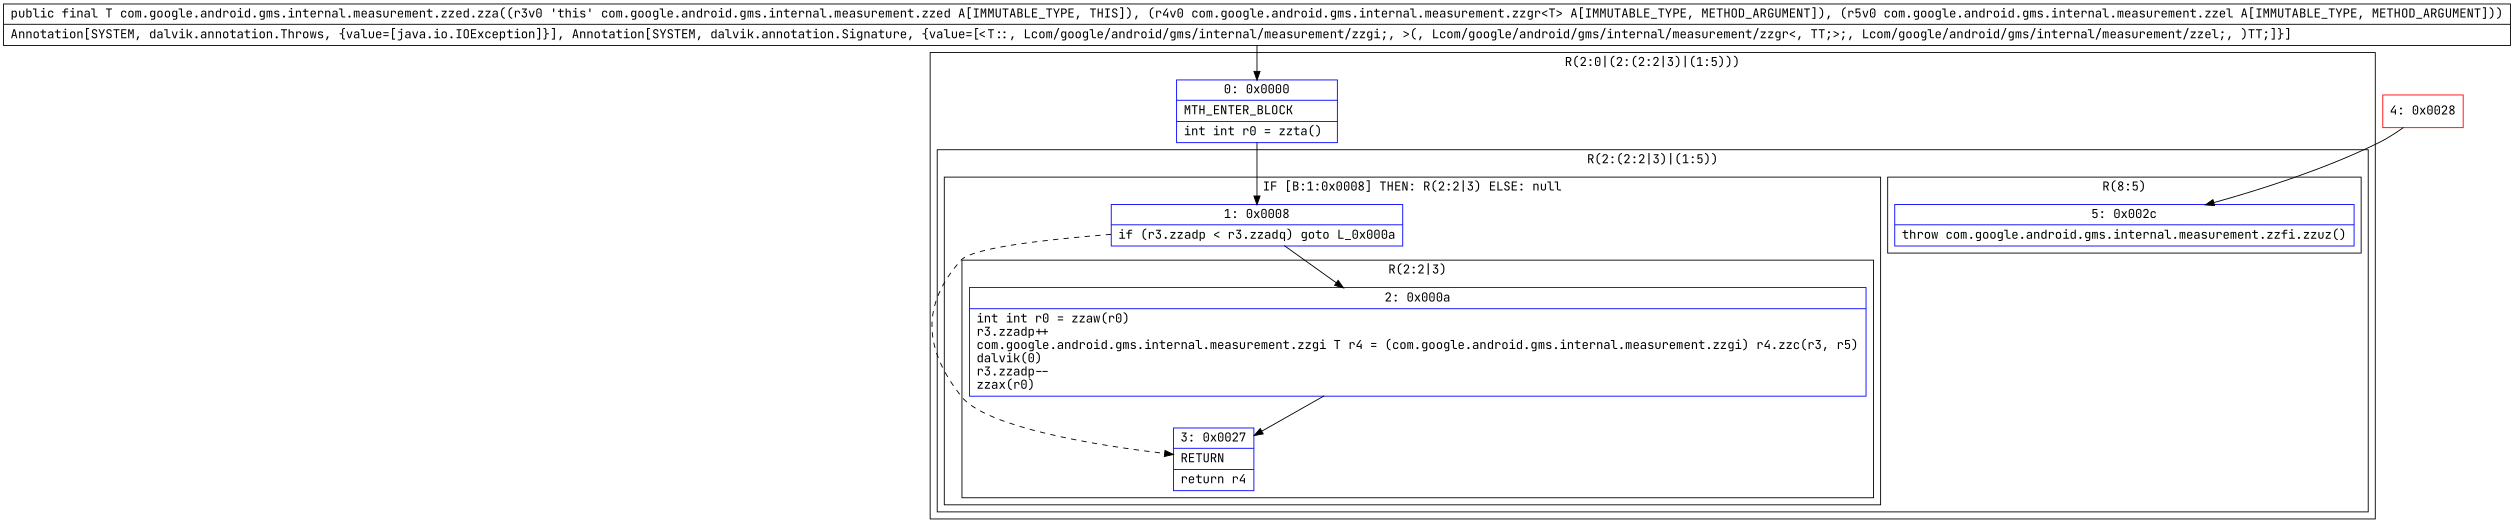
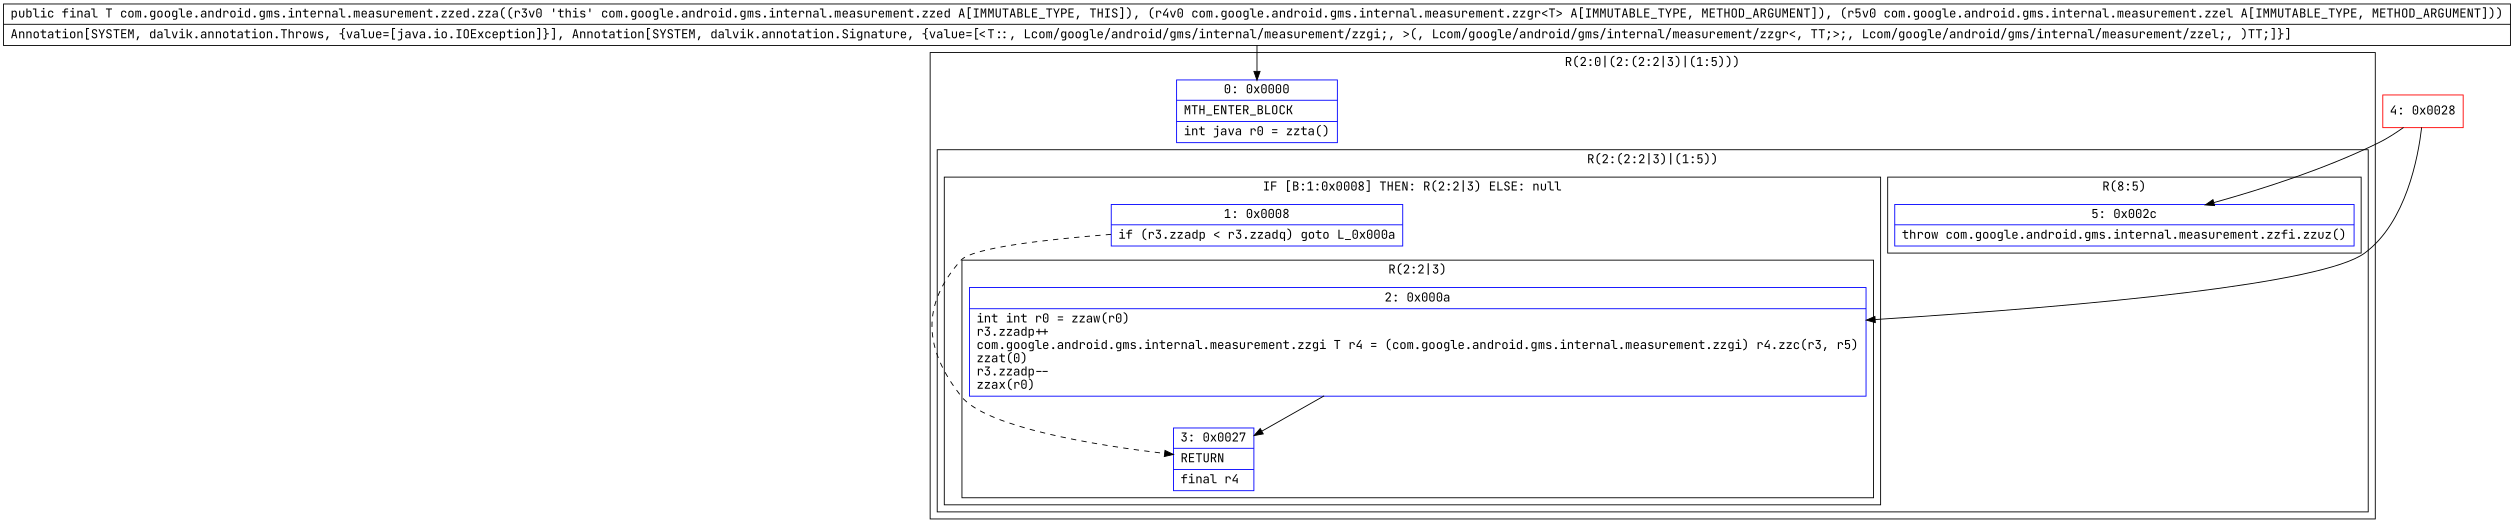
node "0: 0x0000": text "int int r0 = zzta()" -> "int java r0 = zzta()"
edge "0: 0x0000" -> "1: 0x0008": removed
edge "1: 0x0008" -> "2: 0x000a": now "4: 0x0028" -> "2: 0x000a"
node "2: 0x000a": text "dalvik(0)" -> "zzat(0)"
node "3: 0x0027": text "return r4" -> "final r4"
